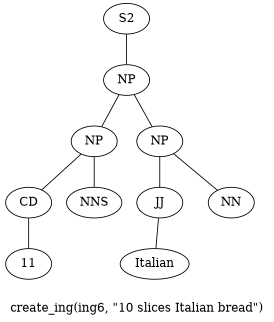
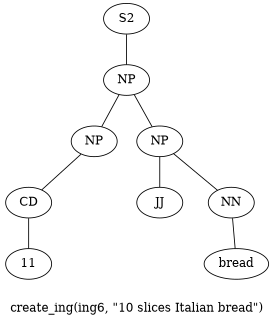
node "NNS": removed
node "Italian": removed
node "bread": added
